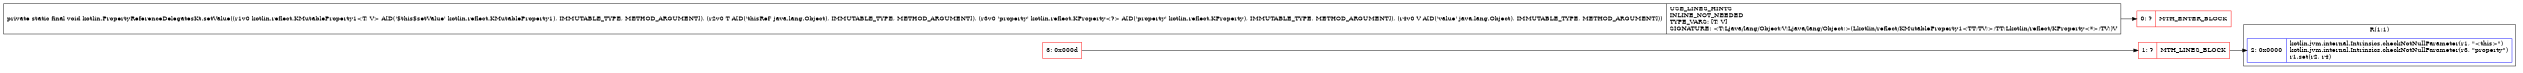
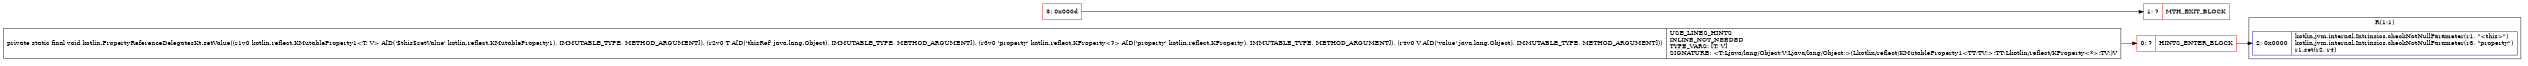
node "0: ?": text "MTH_ENTER_BLOCK" -> "HINTS_ENTER_BLOCK"
node "1: ?": text "MTH_LINES_BLOCK" -> "MTH_EXIT_BLOCK"
edge "1: ?" -> "2: 0x0000": now "0: ?" -> "2: 0x0000"
